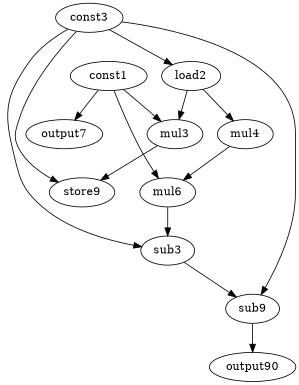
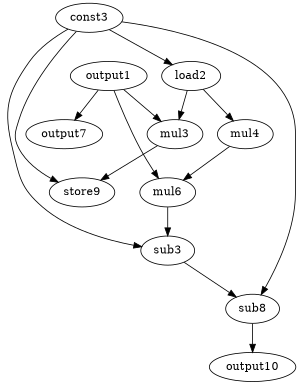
node "const1": label "const1" -> "output1"
node "sub9": label "sub9" -> "sub8"
node "output90": label "output90" -> "output10"
